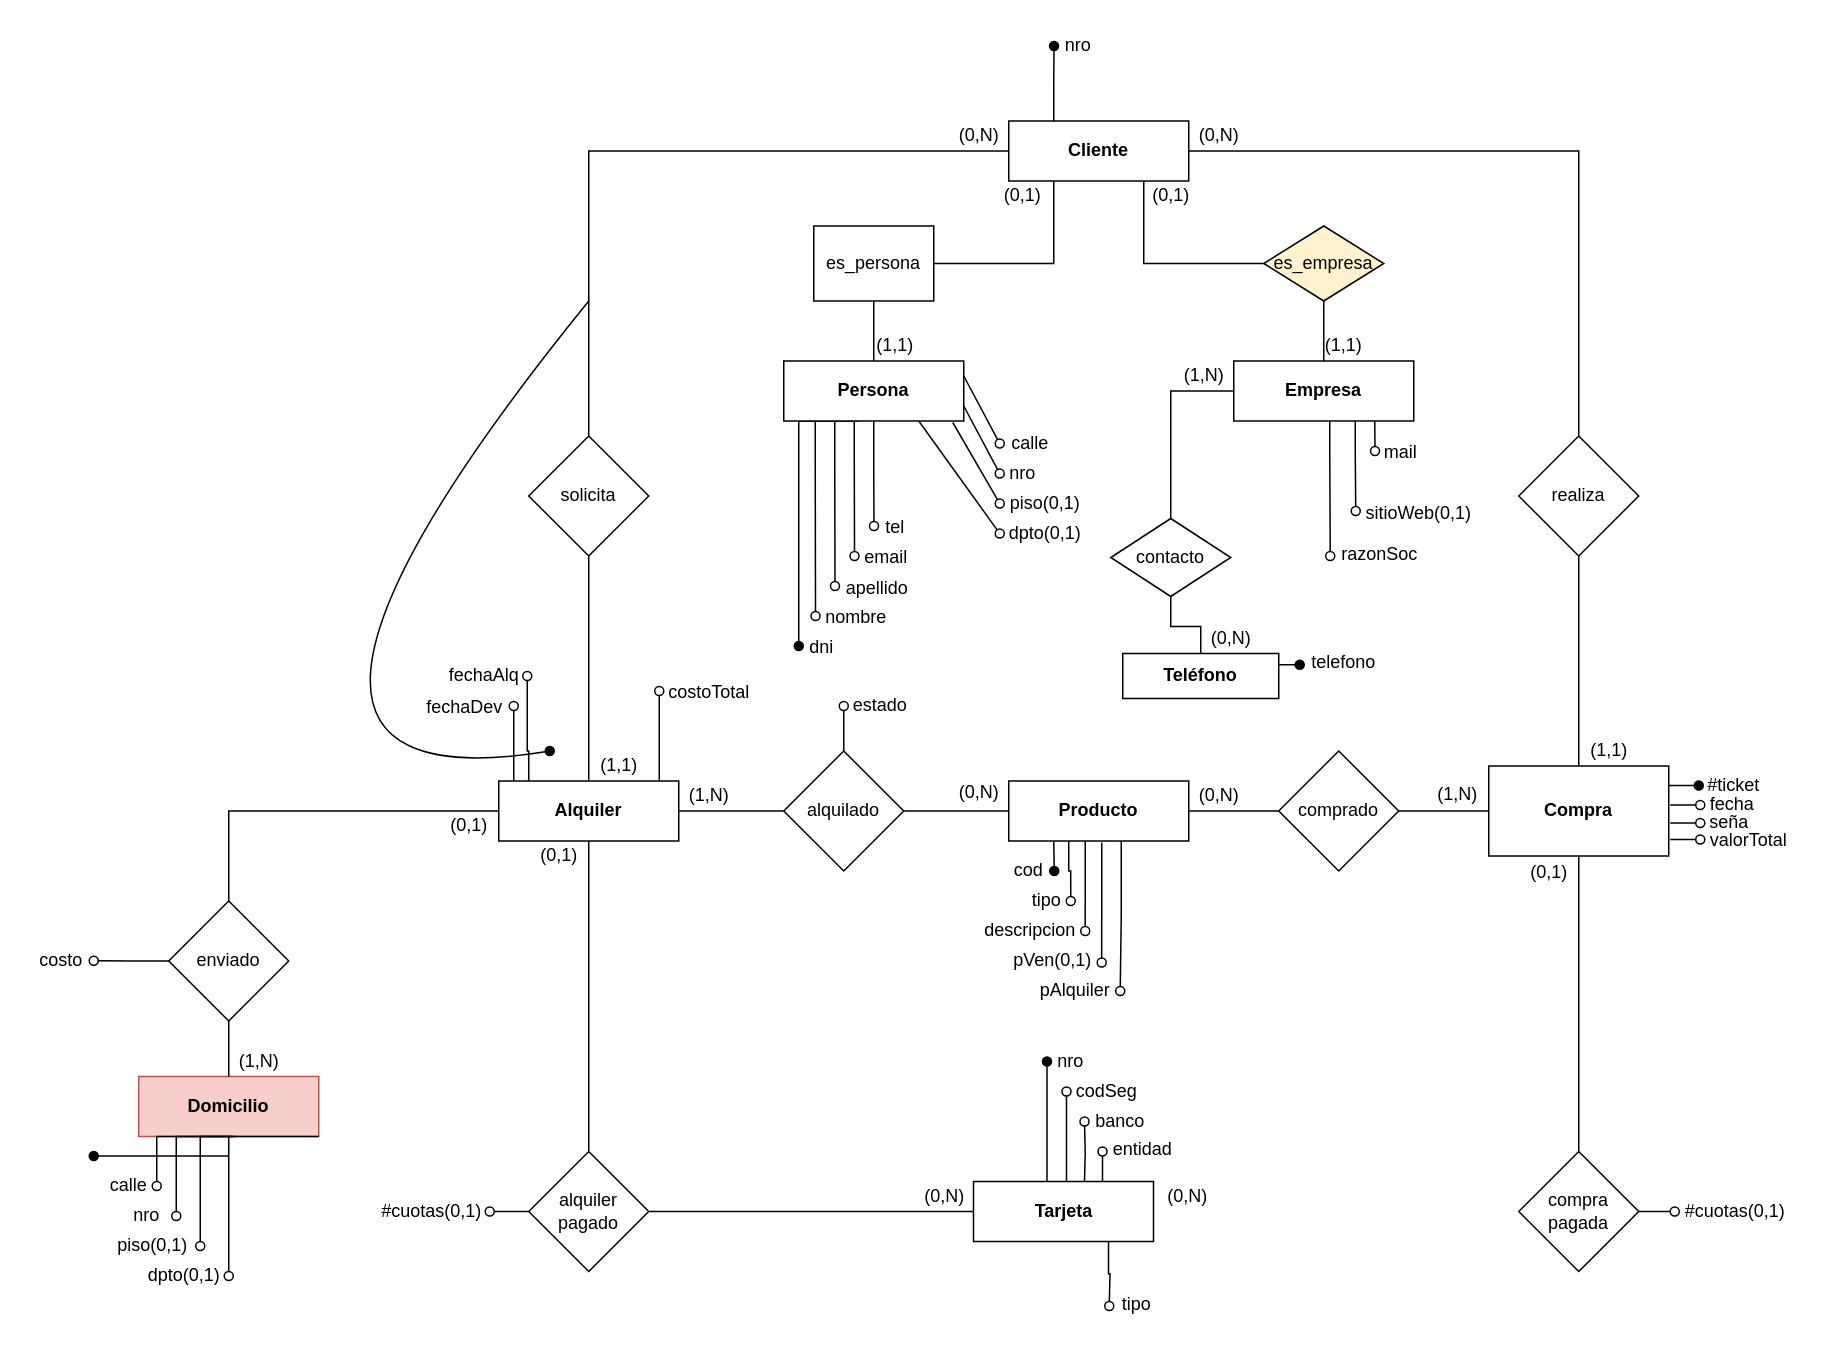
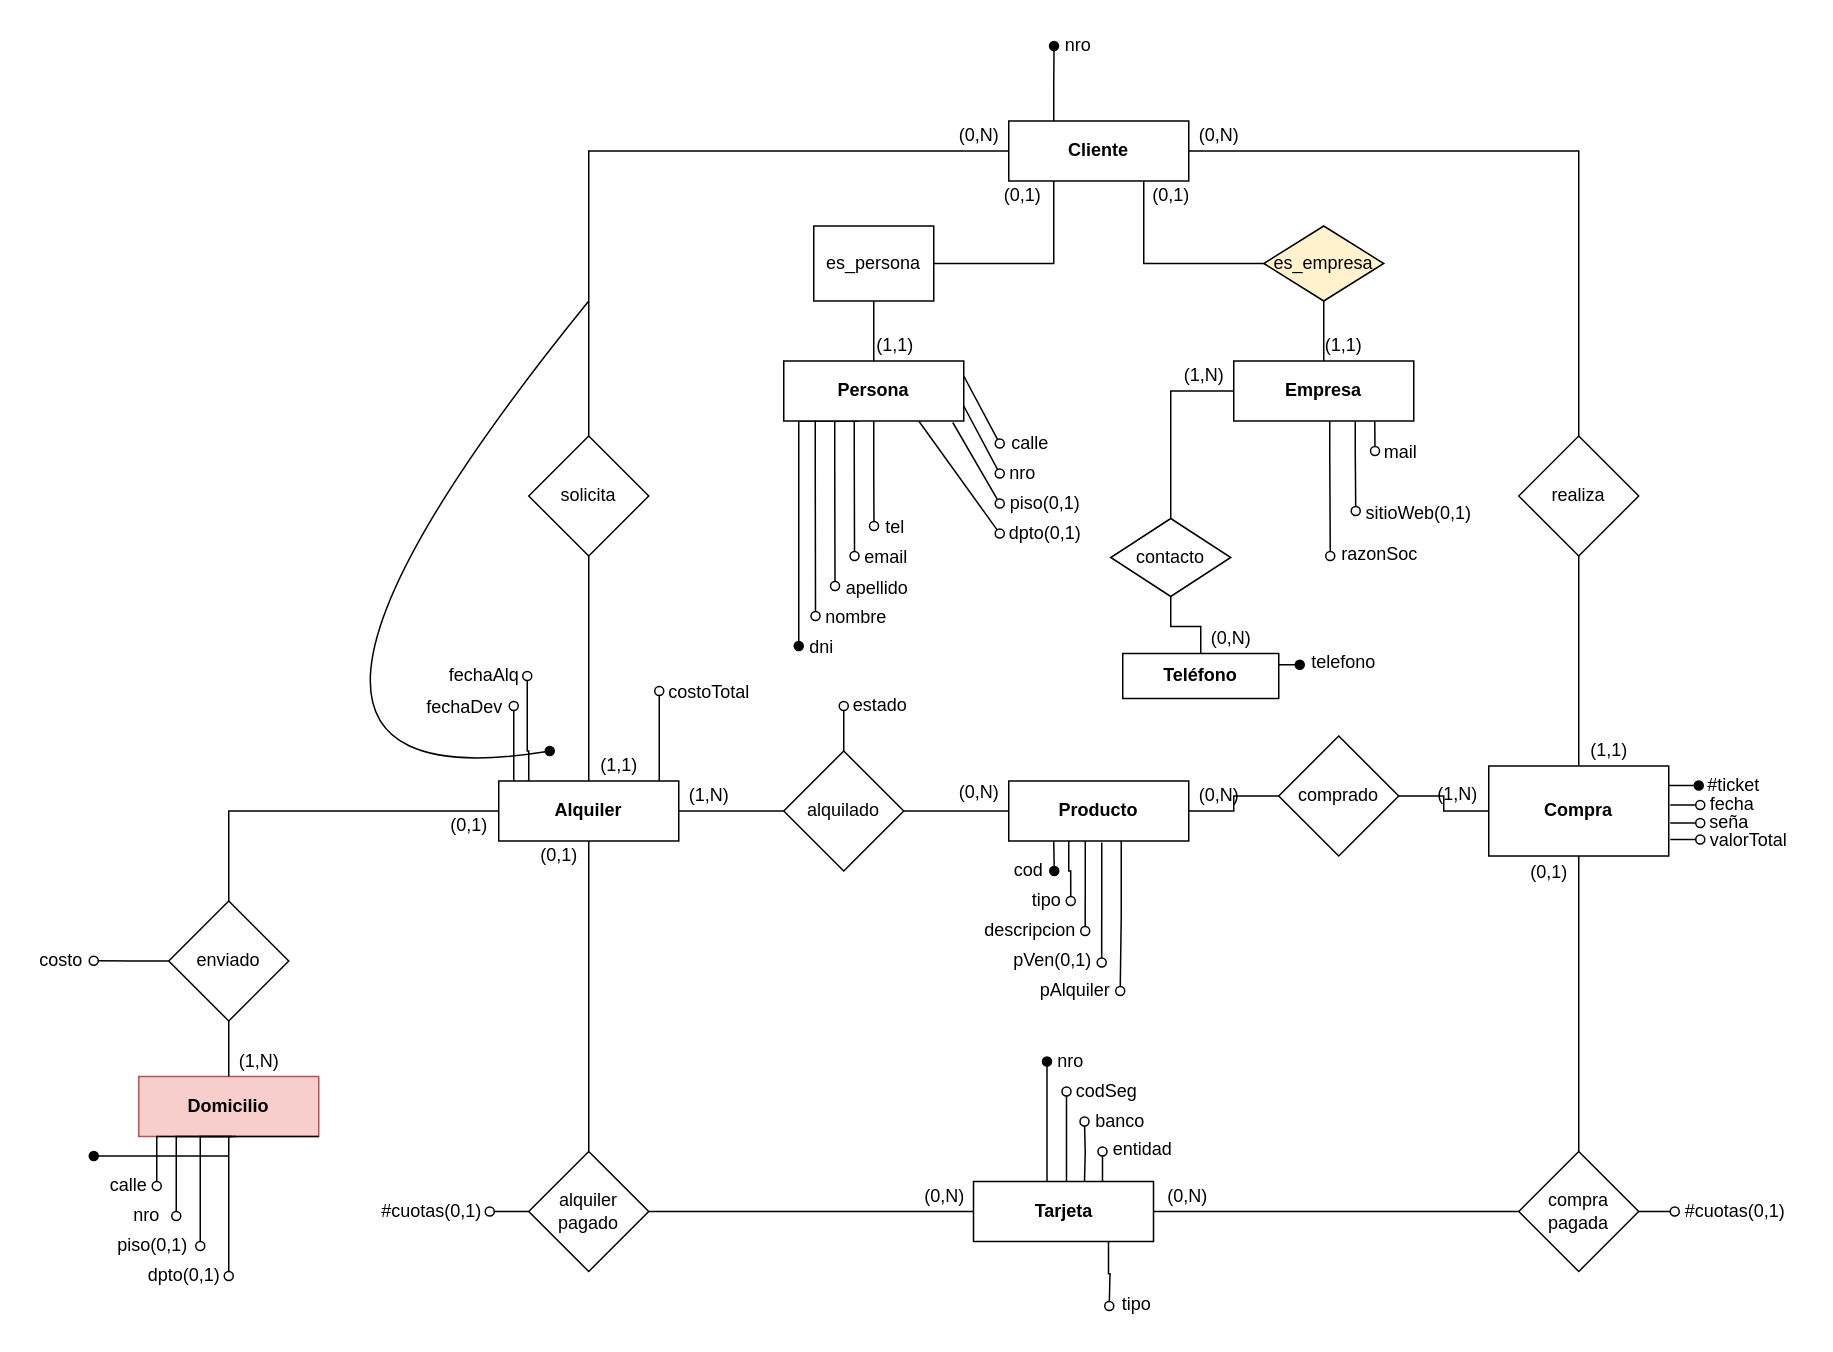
node "comprado": moved (1339, 811) -> (1339, 796)
edge "Tarjeta" -- "compra pagada": added
